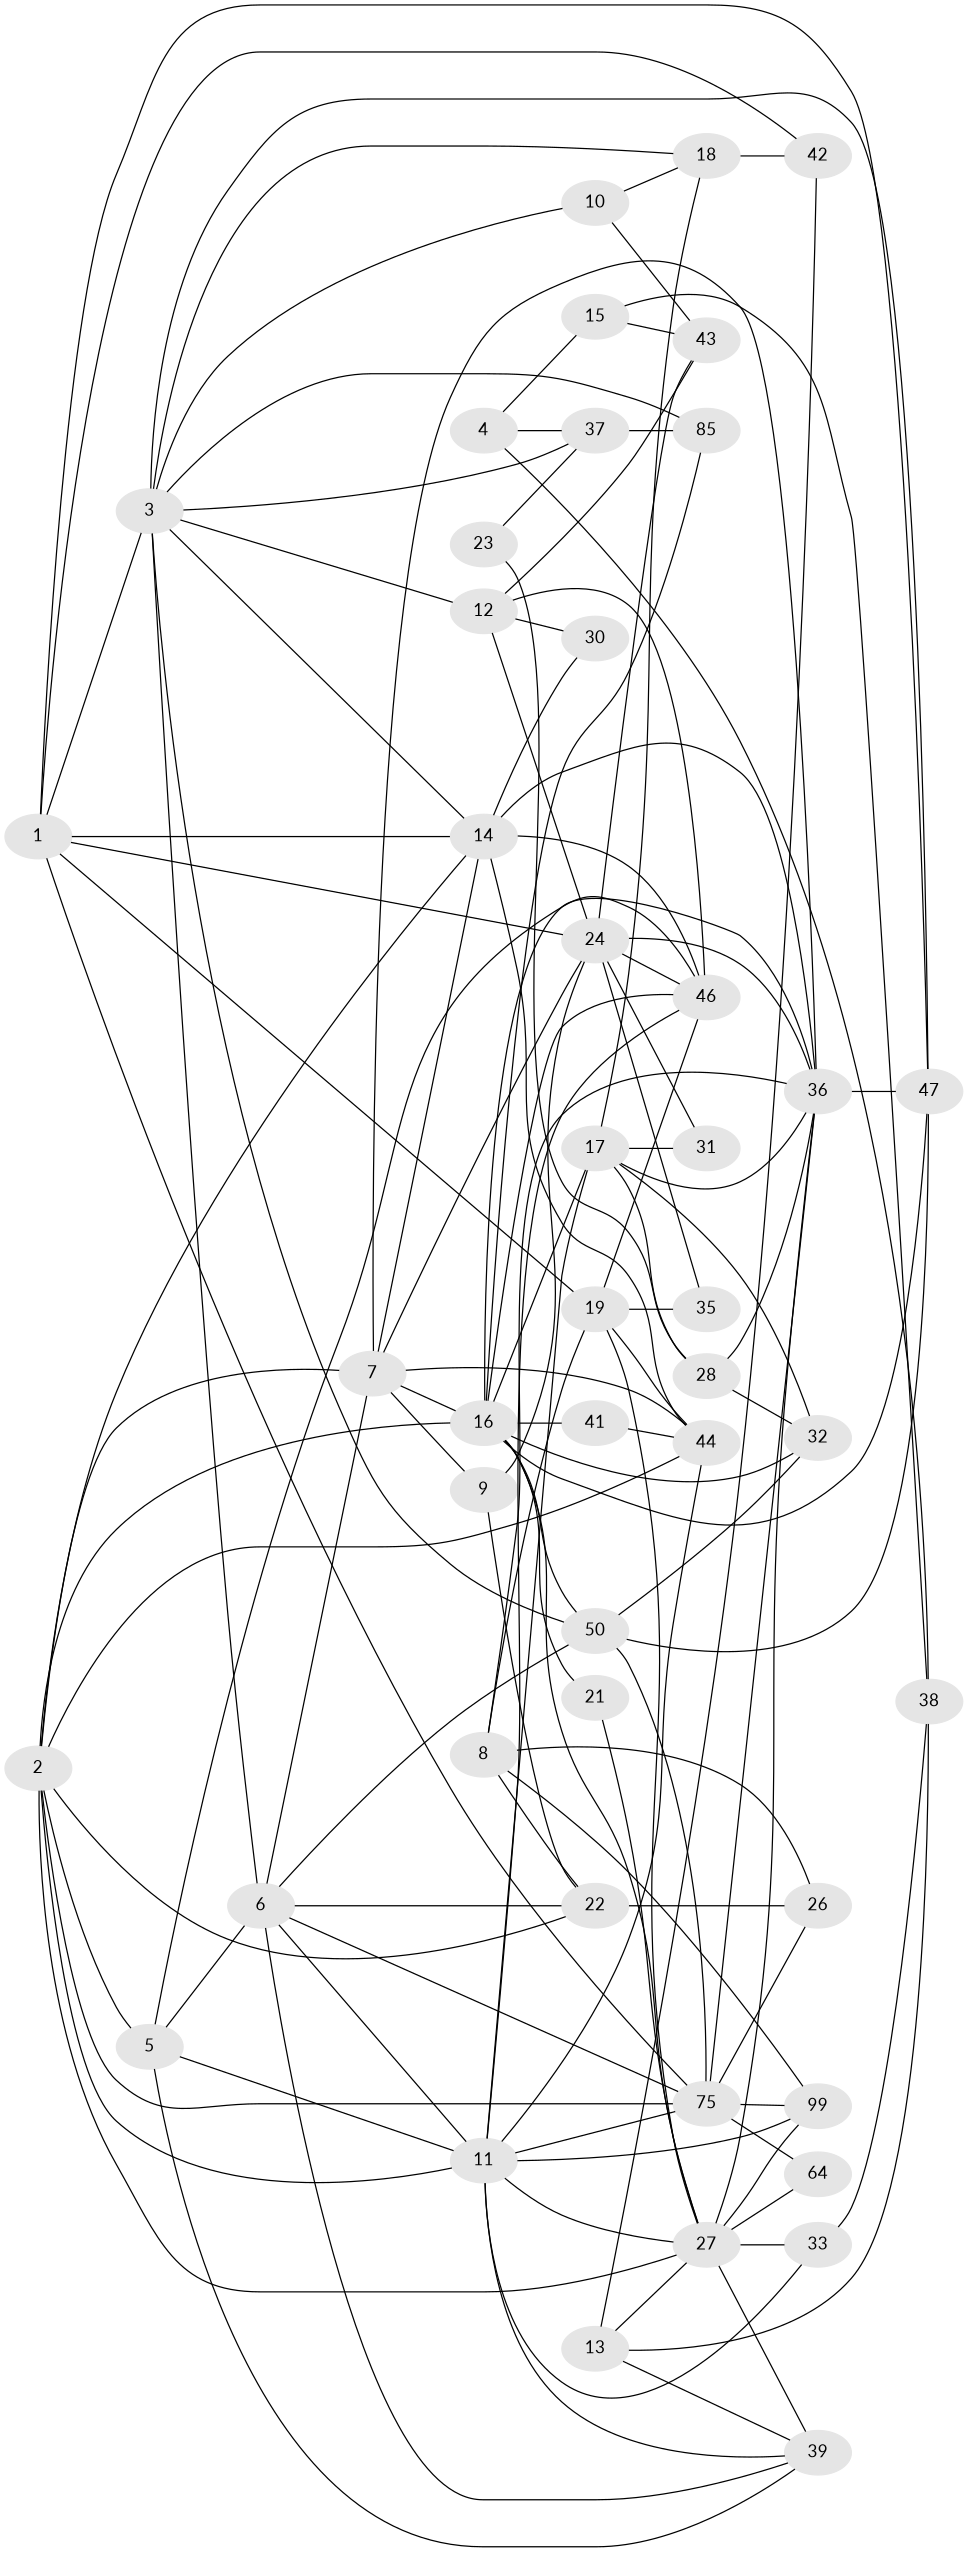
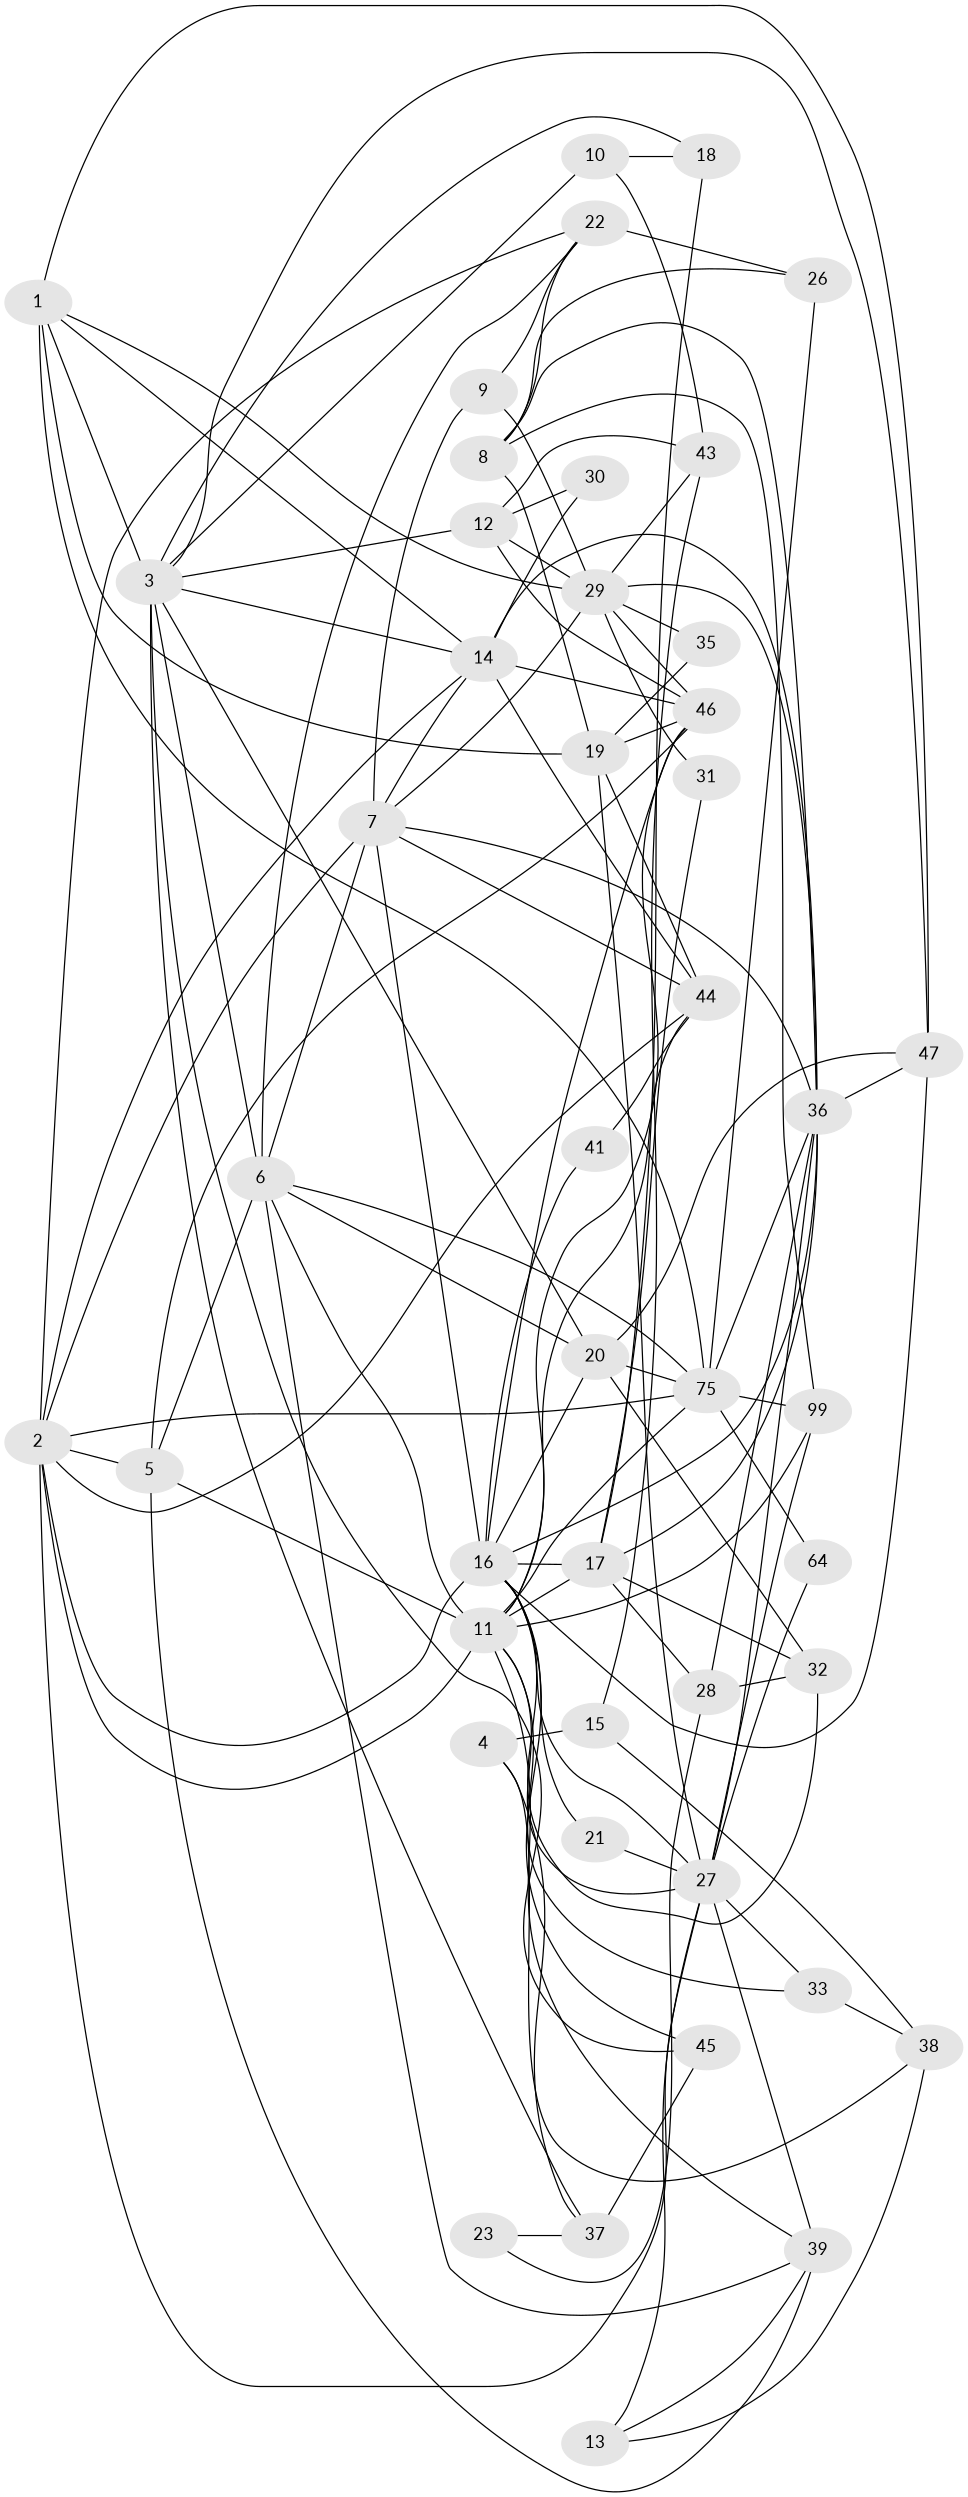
node "42": removed
node "85": label "85" -> "45"
node "24": label "24" -> "29"
node "50": label "50" -> "20"
